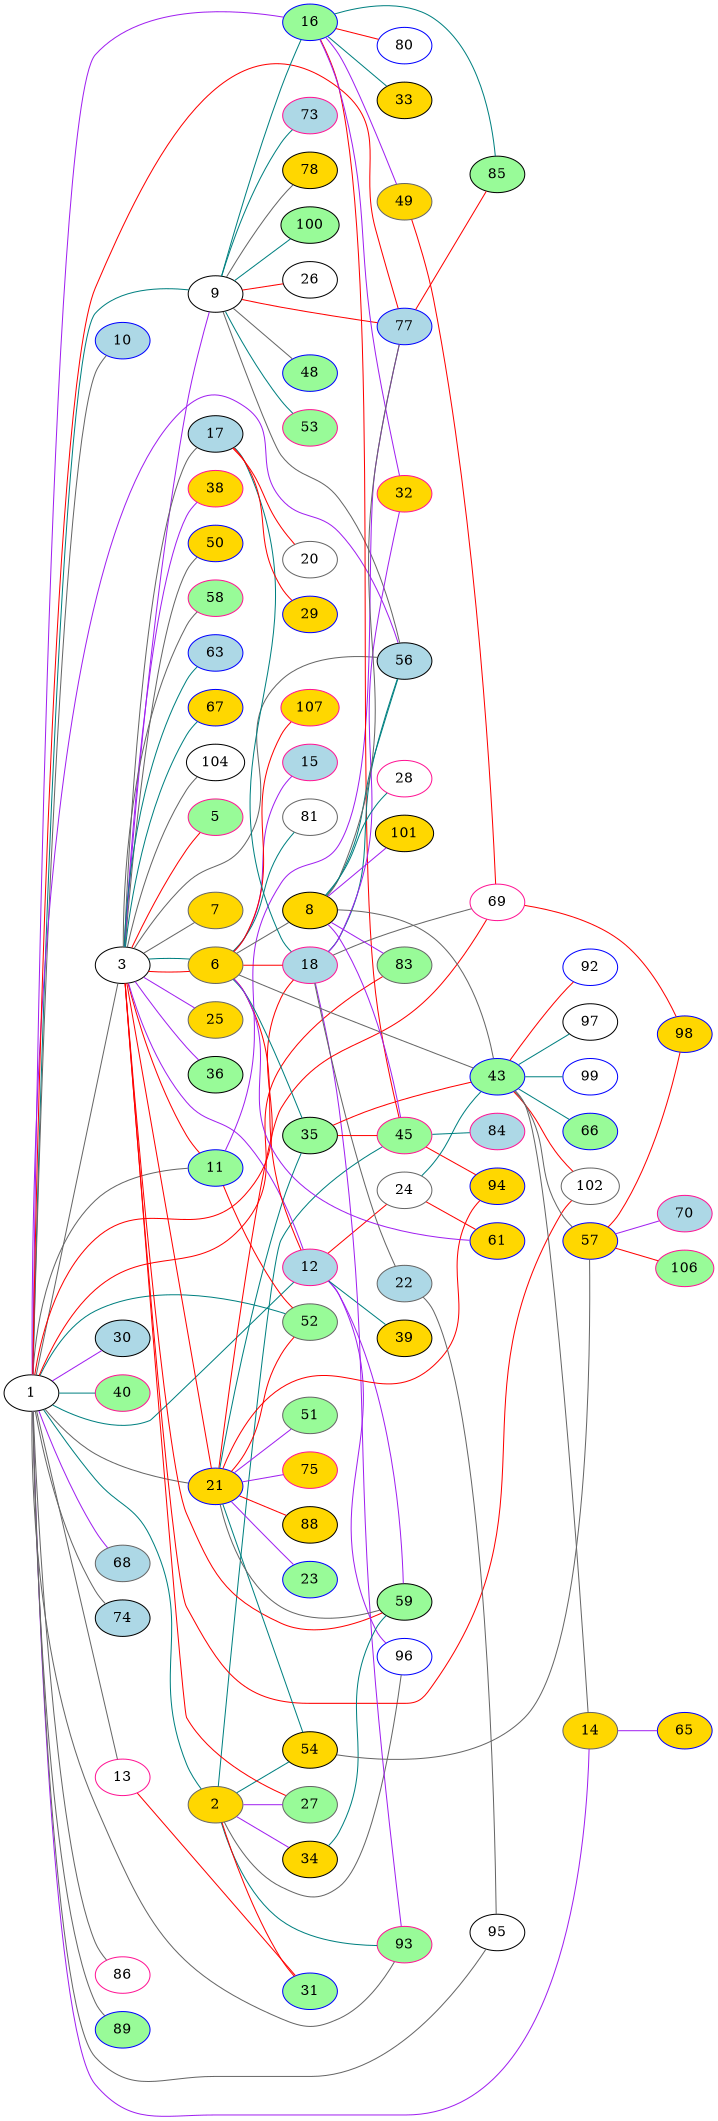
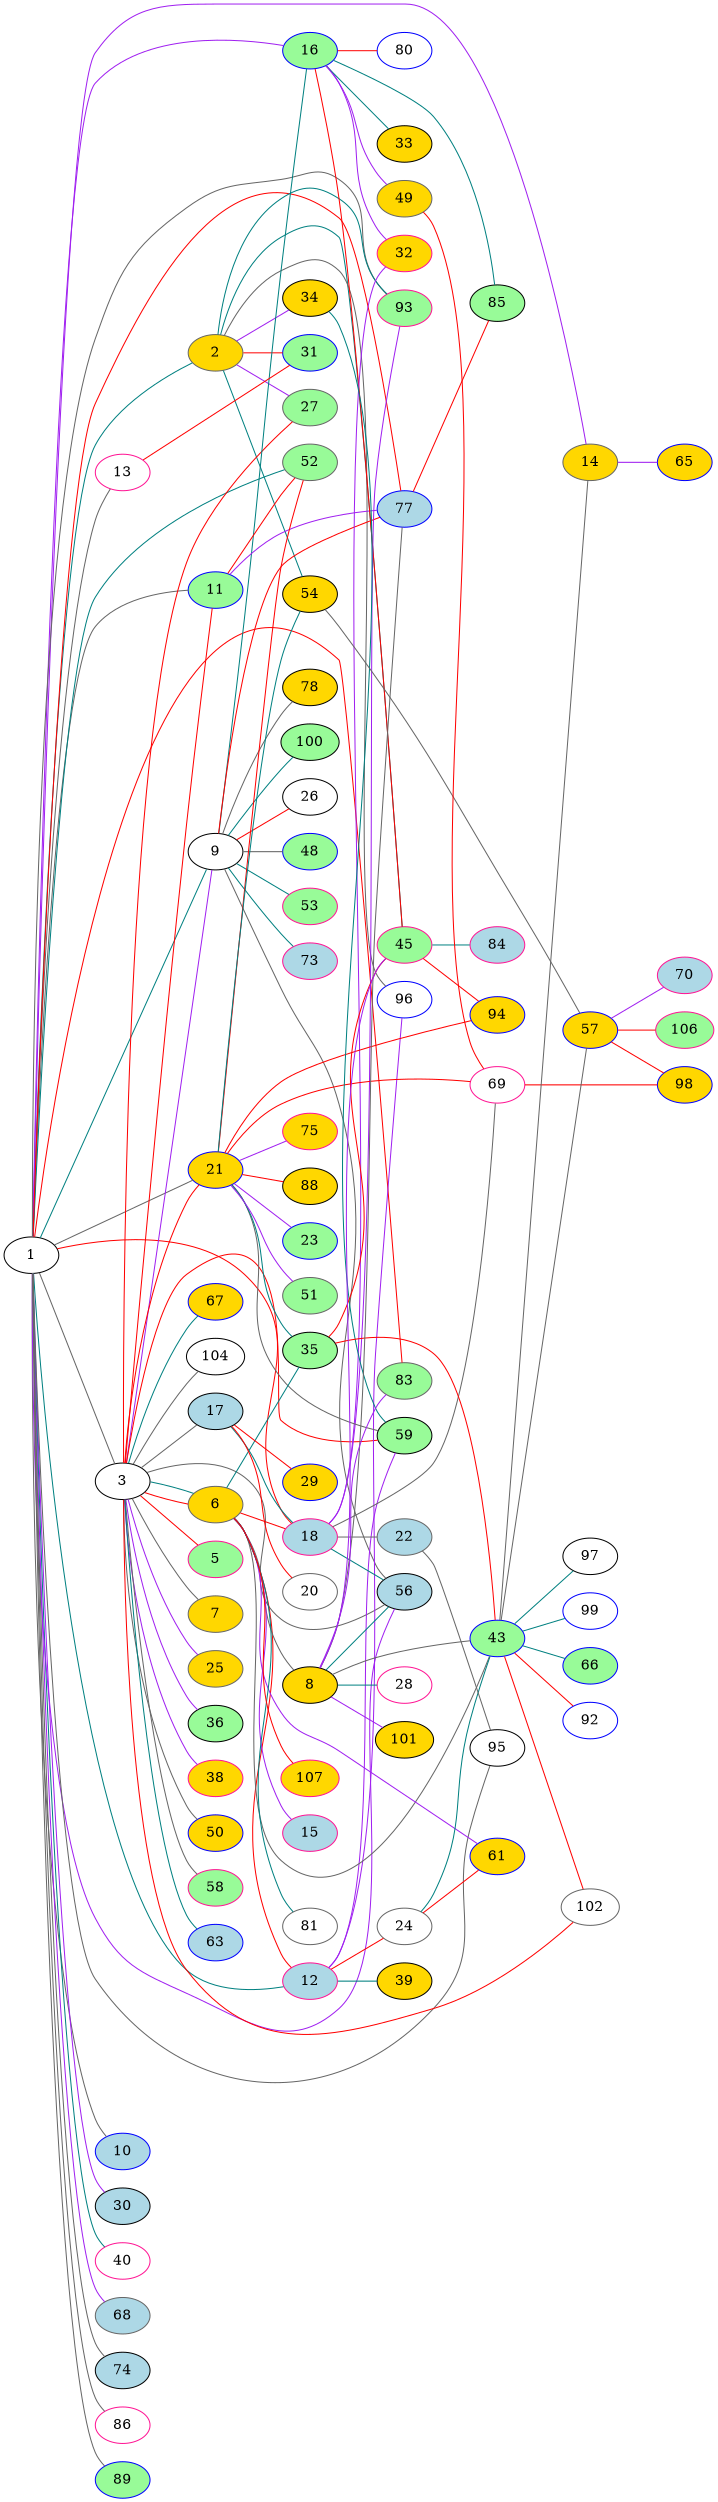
edge "3" -- "12": removed
node "40": fillcolor palegreen -> white
